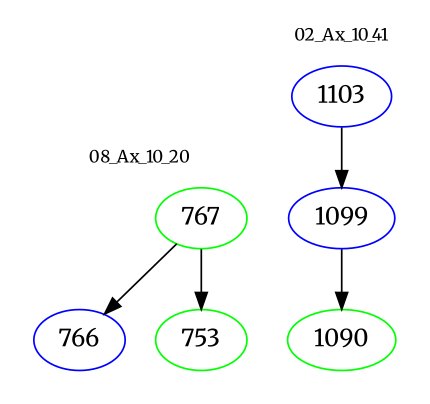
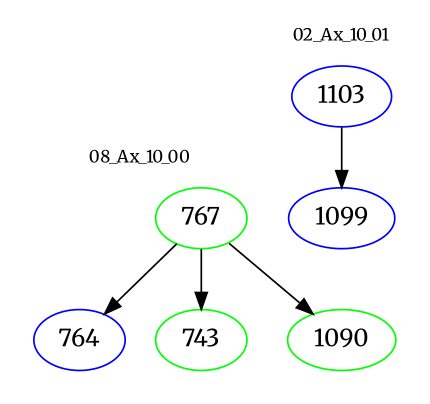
cluster "02_Ax_10_41": label "02_Ax_10_41" -> "02_Ax_10_01"
cluster "08_Ax_10_20": label "08_Ax_10_20" -> "08_Ax_10_00"
edge "1099" -> "1090": now "767" -> "1090"
node "766": label "766" -> "764"
node "753": label "753" -> "743"
